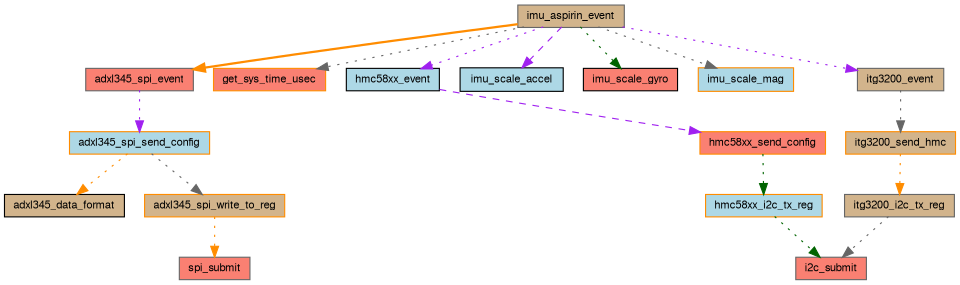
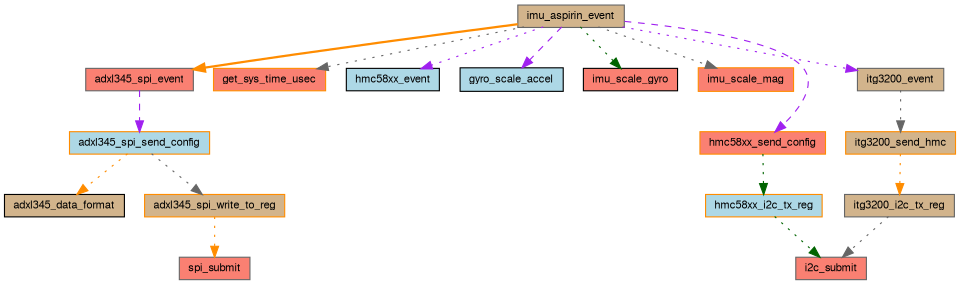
node "imu_scale_accel": label "imu_scale_accel" -> "gyro_scale_accel"
node "imu_scale_mag": fillcolor lightblue -> salmon
edge "adxl345_spi_event" -> "adxl345_spi_send_config": style dotted -> dashed
edge "hmc58xx_event" -> "hmc58xx_send_config": now "imu_aspirin_event" -> "hmc58xx_send_config"
